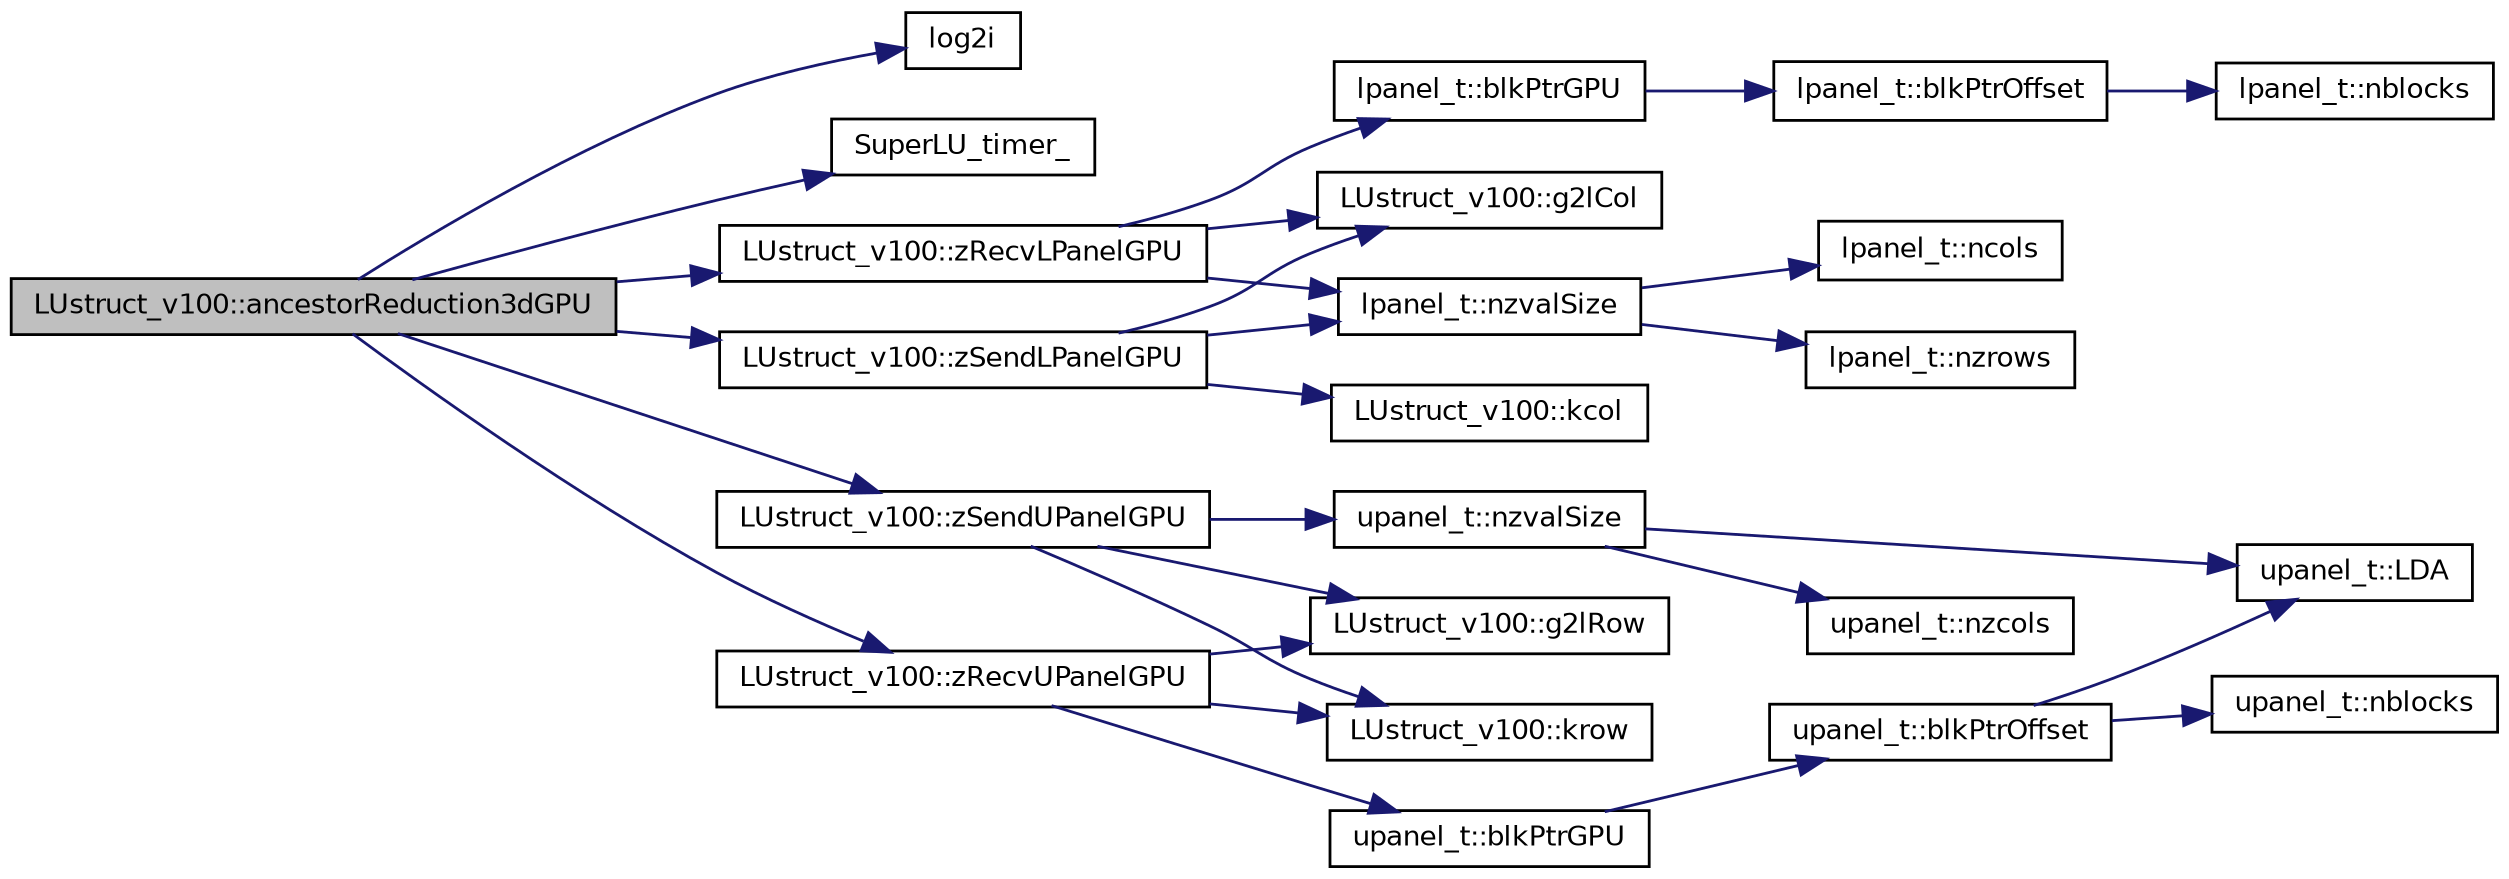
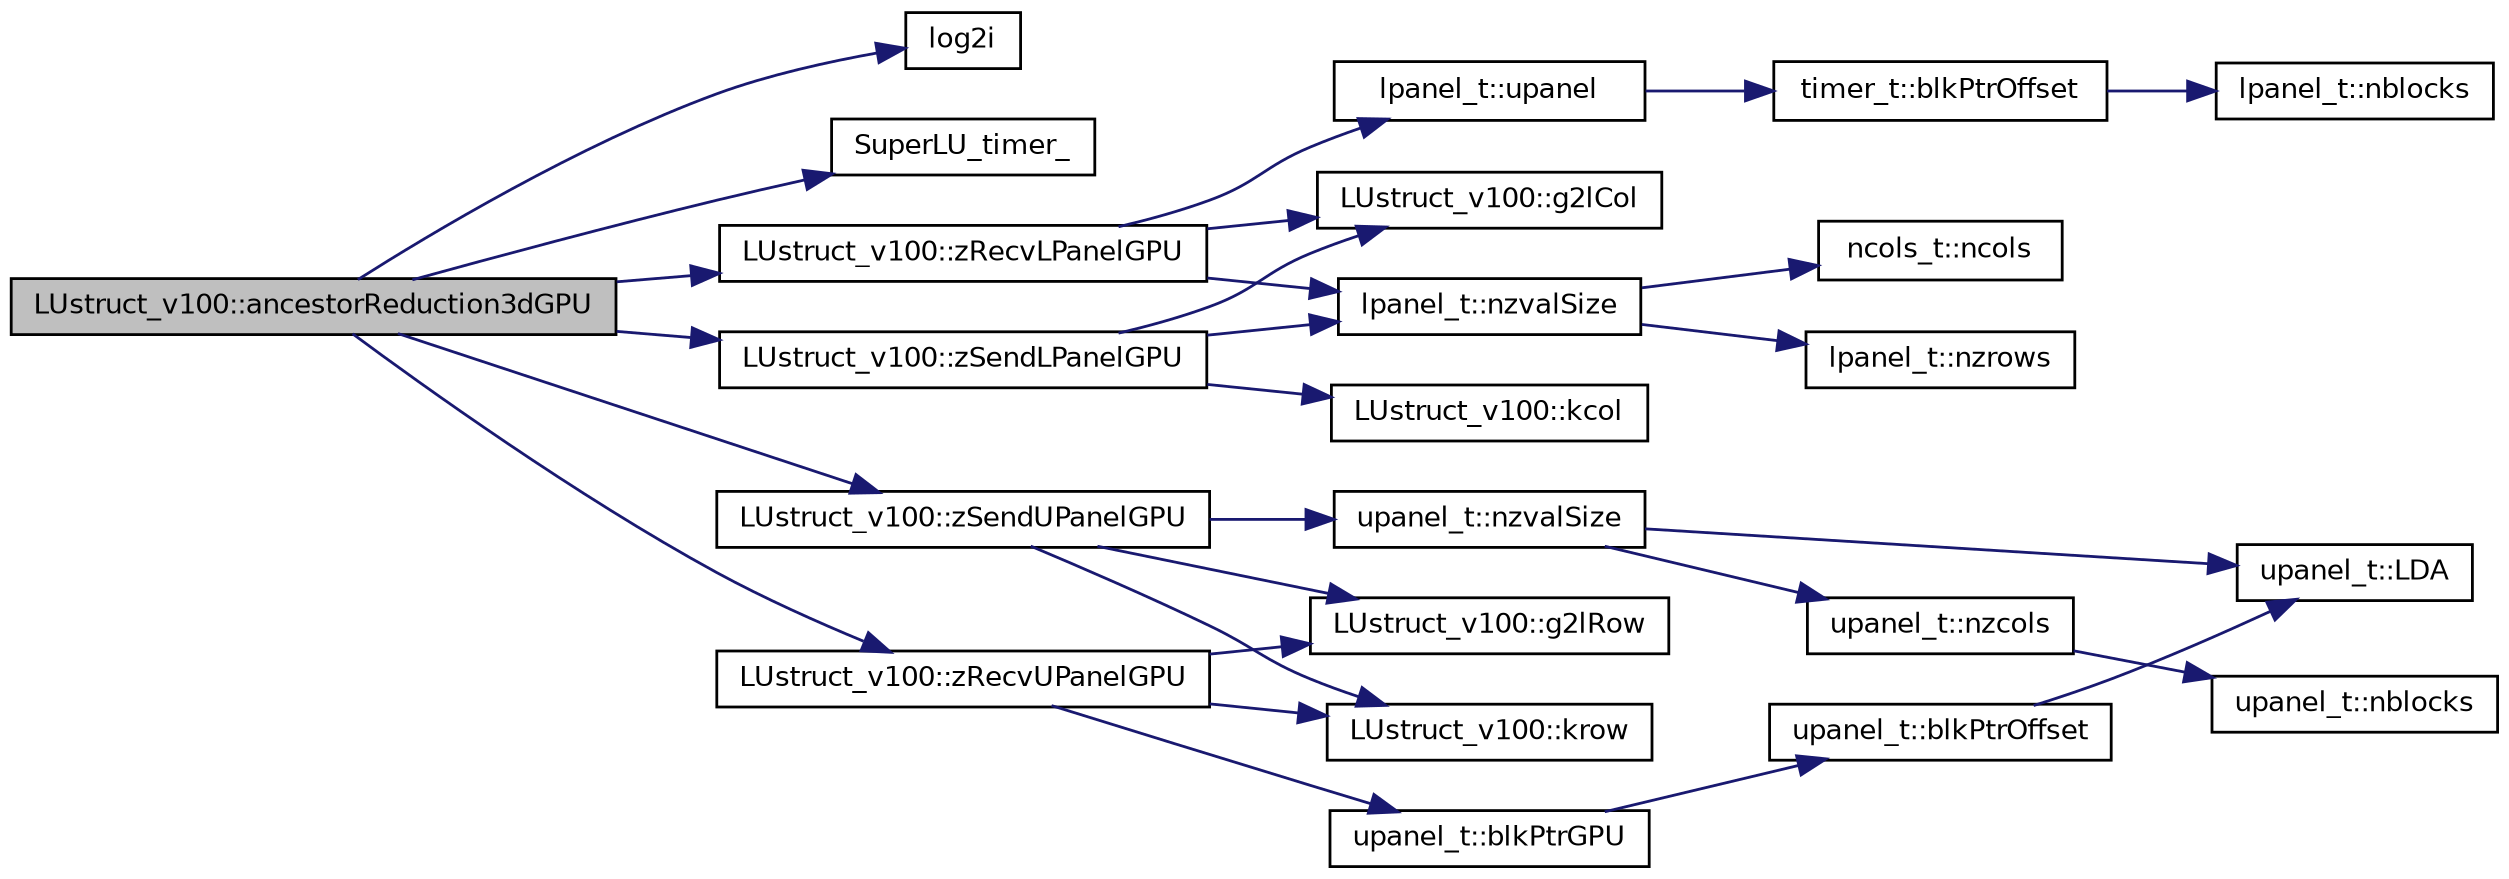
node "lpanel_t::blkPtrGPU": label "lpanel_t::blkPtrGPU" -> "lpanel_t::upanel"
node "lpanel_t::blkPtrOffset": label "lpanel_t::blkPtrOffset" -> "timer_t::blkPtrOffset"
node "lpanel_t::ncols": label "lpanel_t::ncols" -> "ncols_t::ncols"
edge "upanel_t::blkPtrOffset" -> "upanel_t::nblocks": now "upanel_t::nzcols" -> "upanel_t::nblocks"
